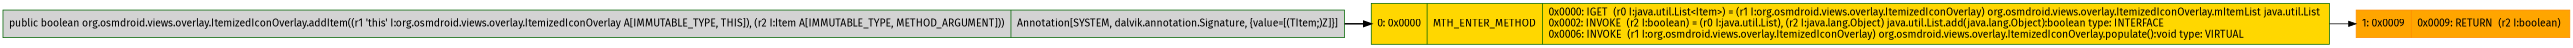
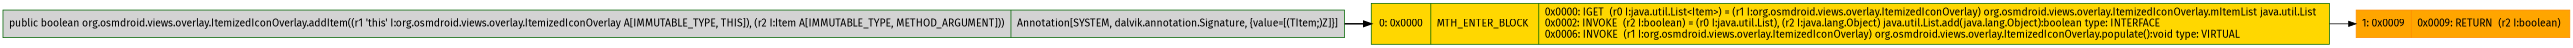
node "0: 0x0000": text "MTH_ENTER_METHOD" -> "MTH_ENTER_BLOCK"
